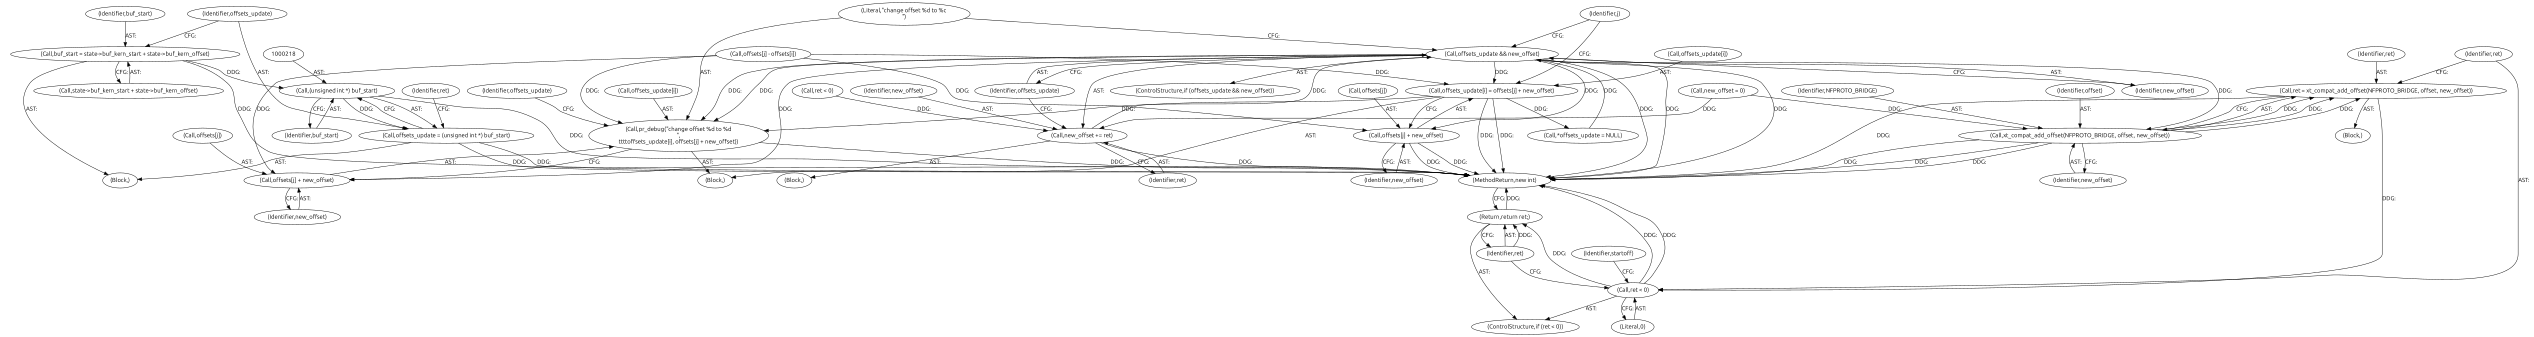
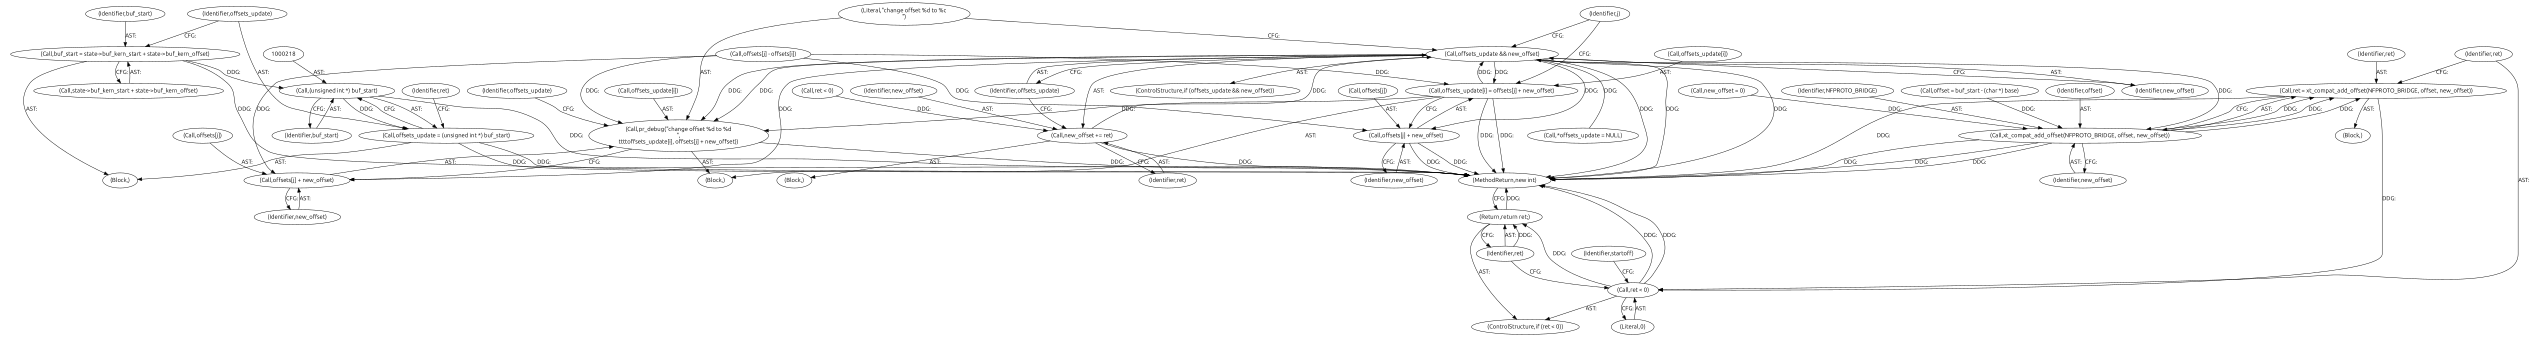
node "(Call,offset = buf_start - (char *) base)": added
edge "(Call,offsets_update[i] = offsets[j] + new_offset)" -> "(Call,*offsets_update = NULL)": now "(Call,offsets_update[i] = offsets[j] + new_offset)" -> "(Call,offsets_update && new_offset)"
edge "(Call,new_offset = 0)" -> "(Call,new_offset += ret)": removed, label "DDG:"
